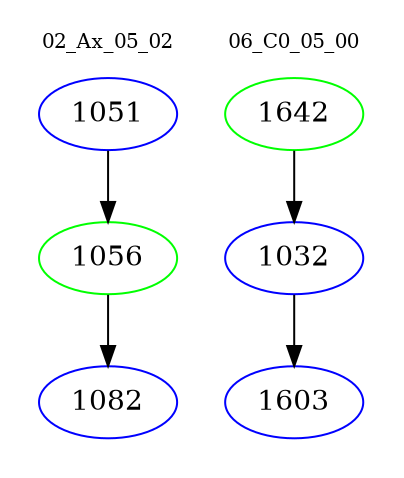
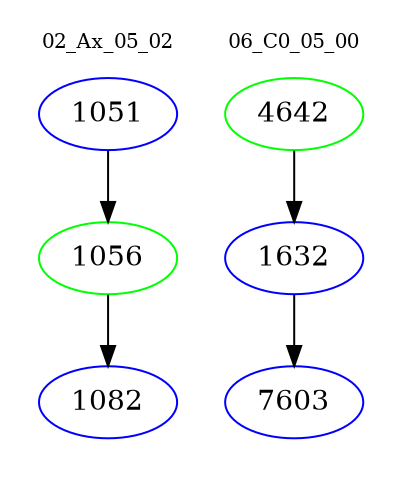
node "1642": label "1642" -> "4642"
node "1032": label "1032" -> "1632"
node "1603": label "1603" -> "7603"
